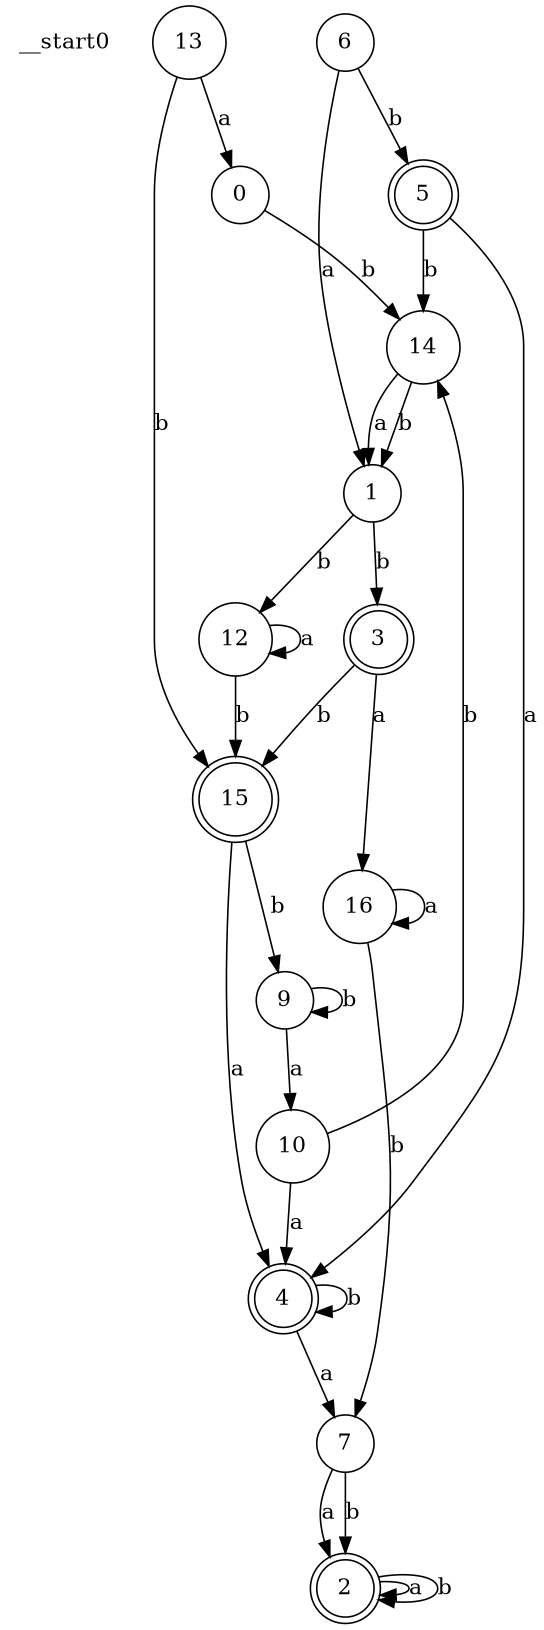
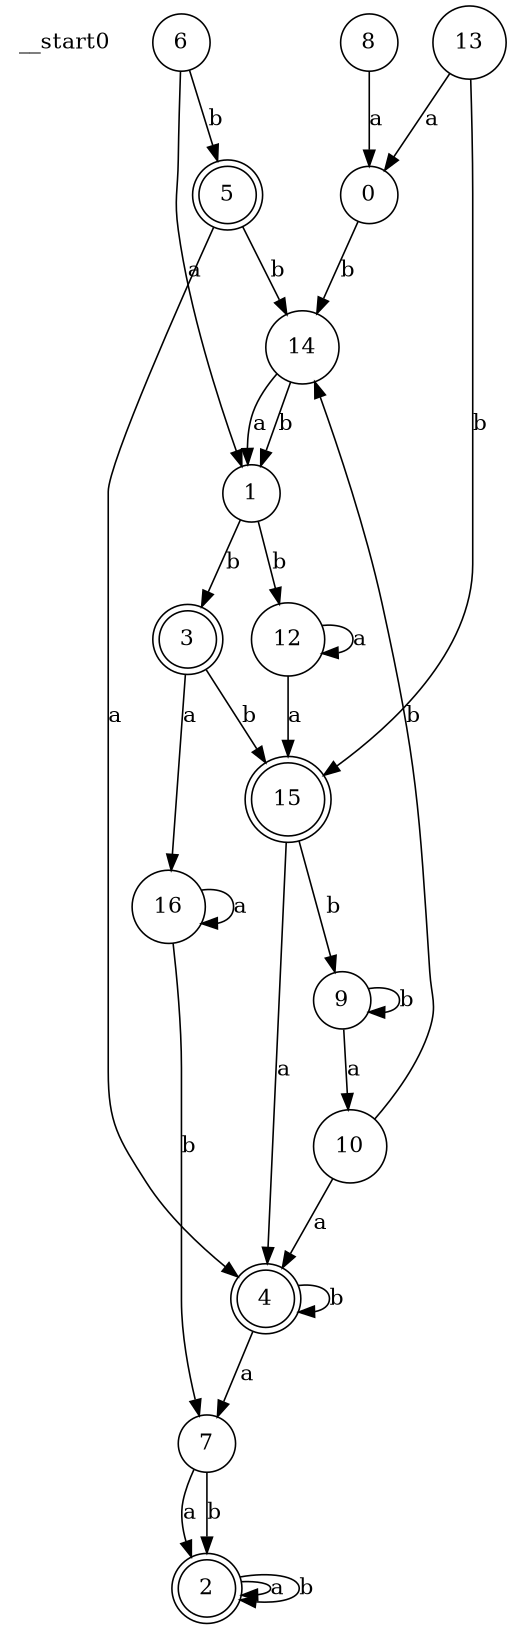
node "8": added
edge "12" -> "15": label "b" -> "a"
